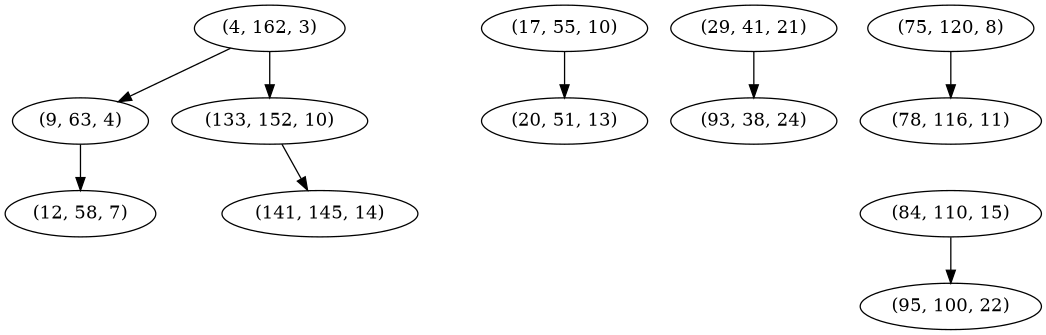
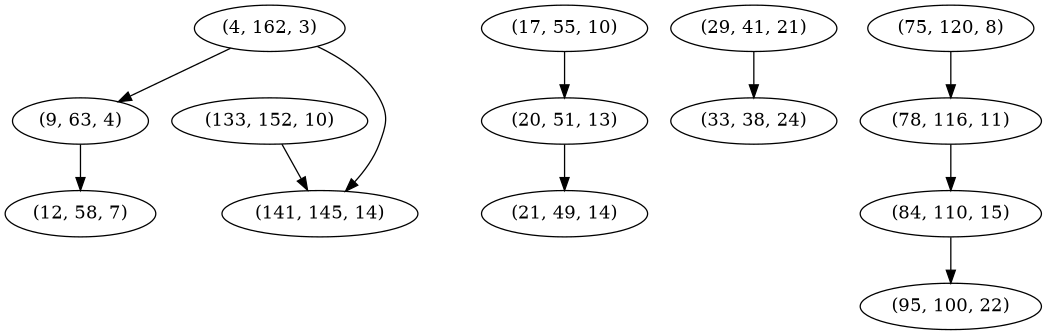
edge "(4, 162, 3)" -> "(133, 152, 10)": now "(4, 162, 3)" -> "(141, 145, 14)"
node "(93, 38, 24)": label "(93, 38, 24)" -> "(33, 38, 24)"
edge "(78, 116, 11)" -> "(84, 110, 15)": added
node "(21, 49, 14)": added
